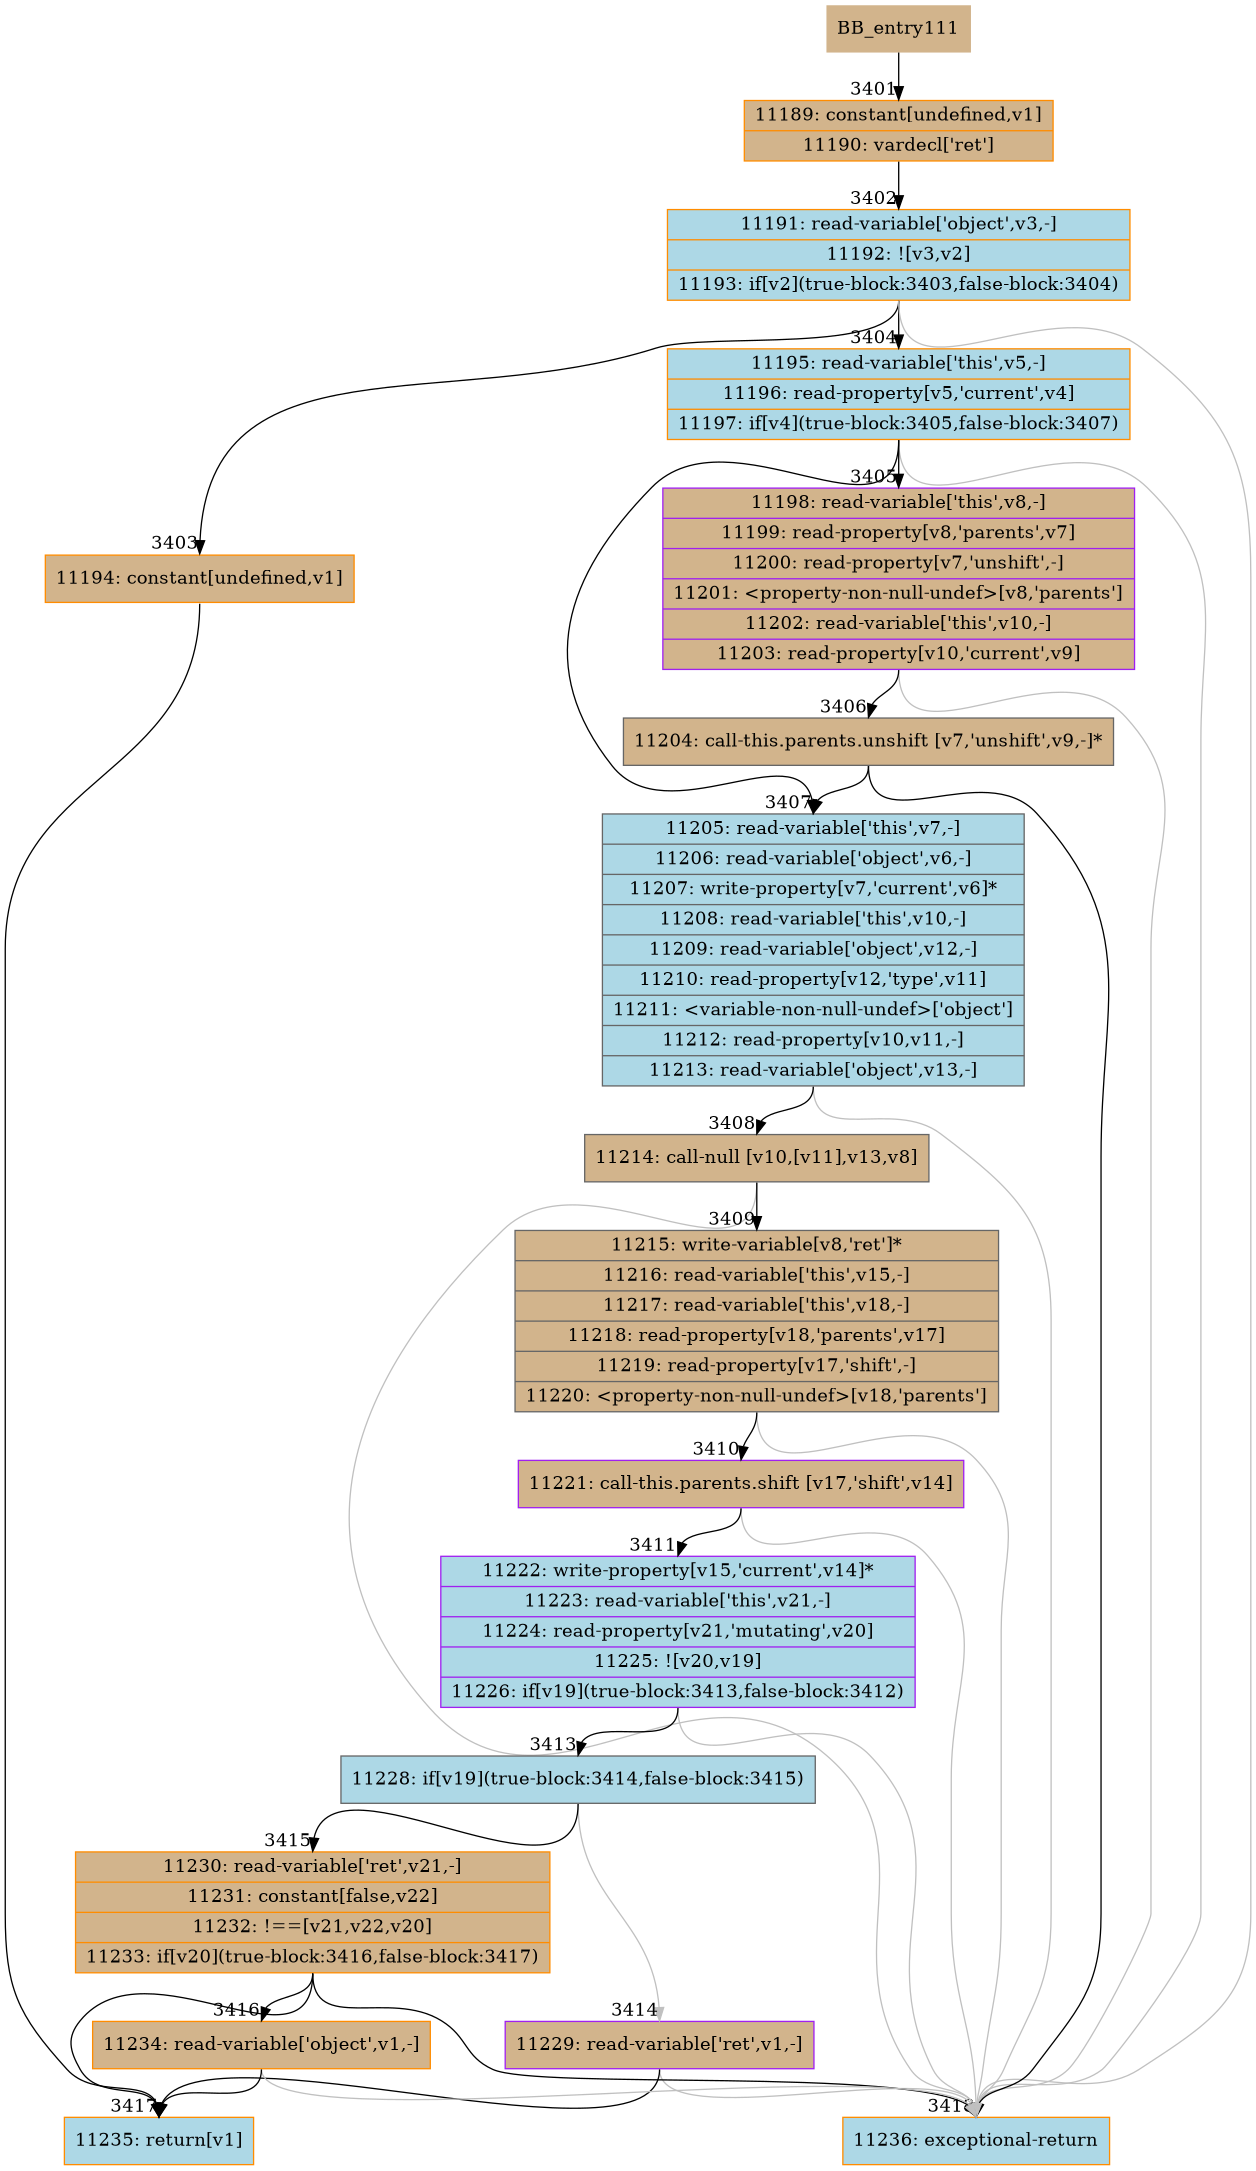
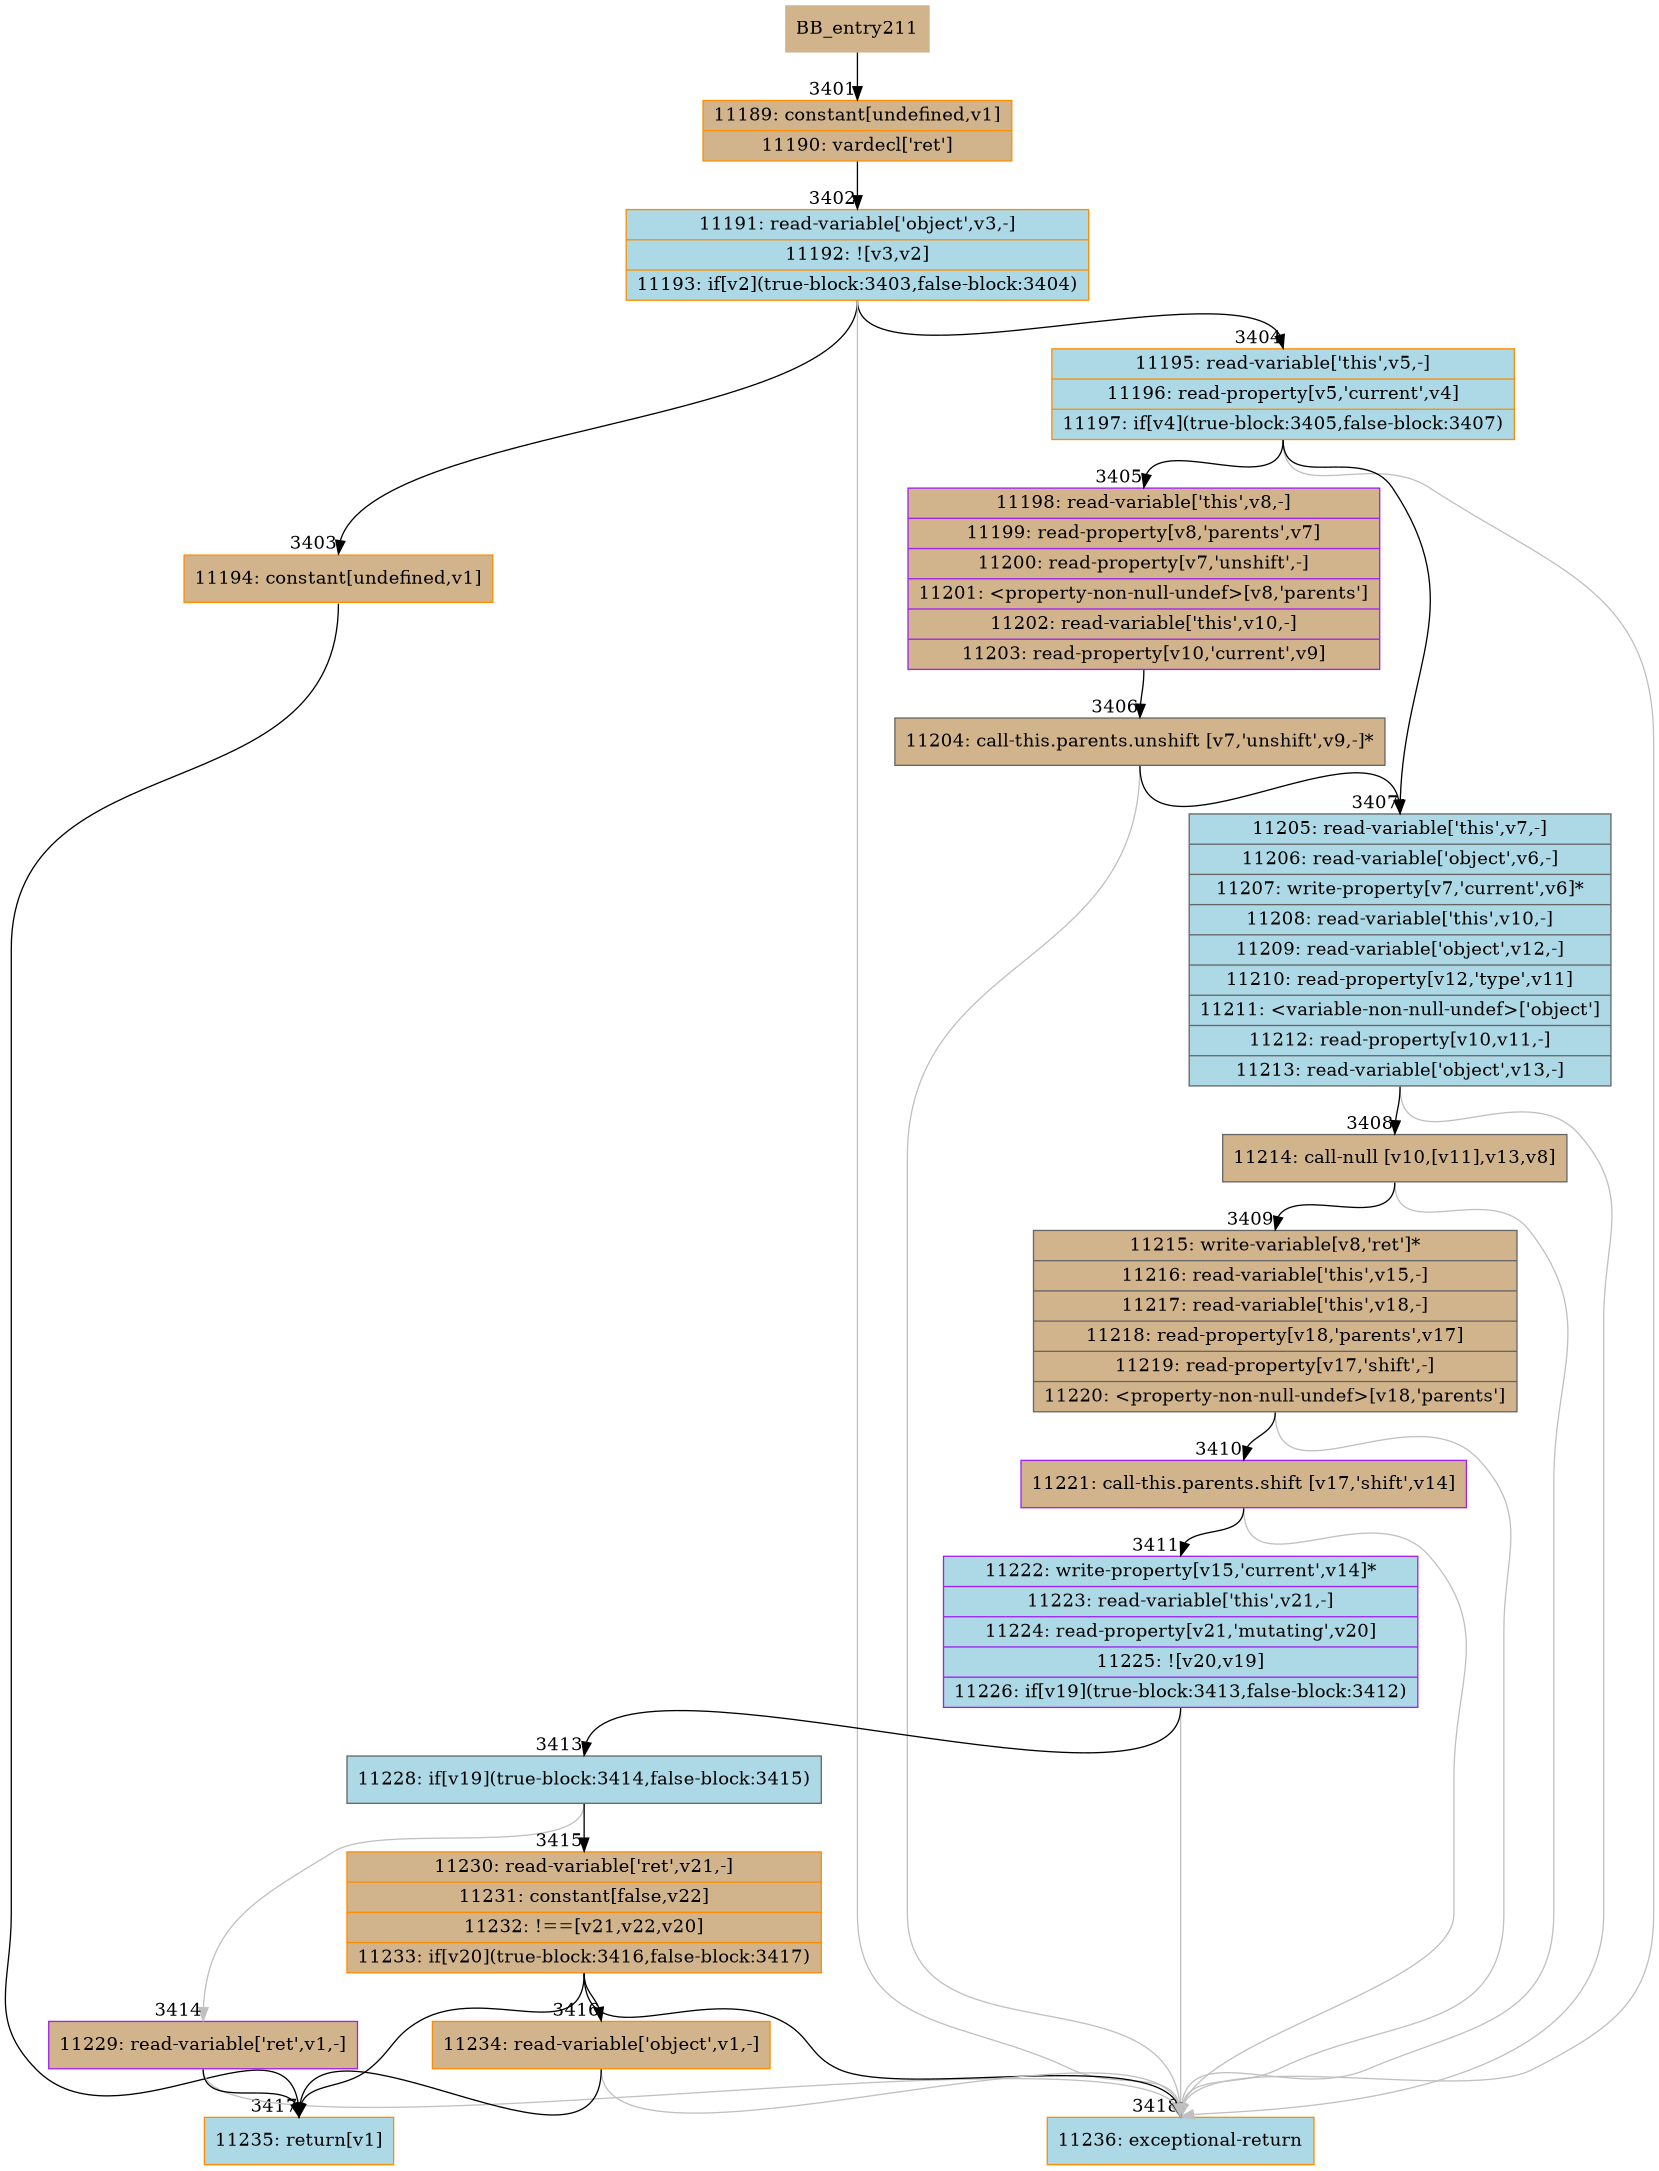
node "BB_entry111": label "BB_entry111" -> "BB_entry211"
edge "11198: read-variable['this',v8,-]" -> "11236: exceptional-return": removed
edge "11204: call-this.parents.unshift [v7,'unshift',v9,-]*" -> "11236: exceptional-return": color black -> gray
